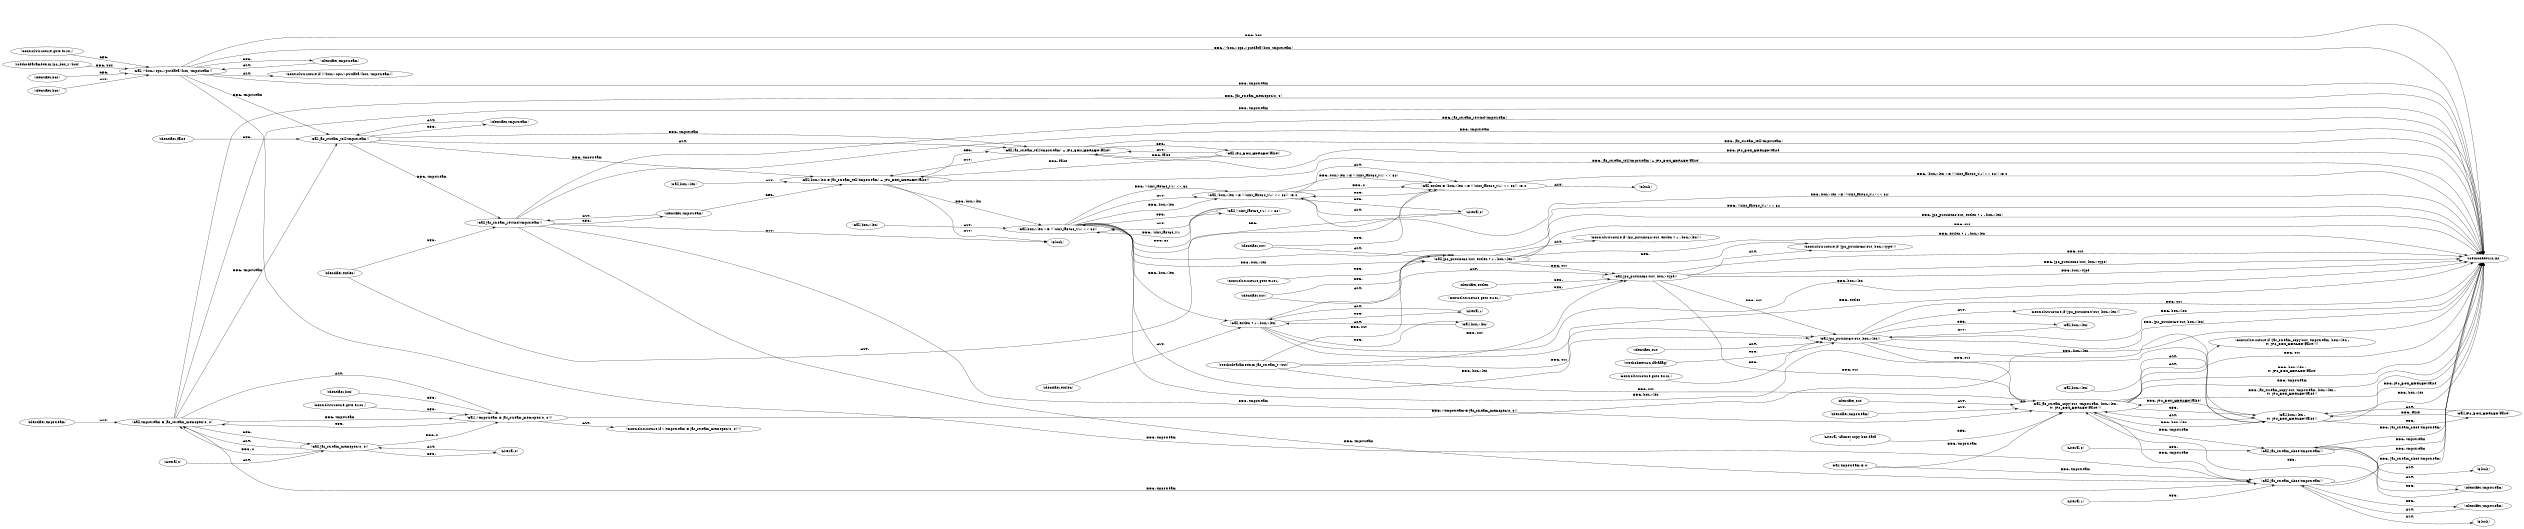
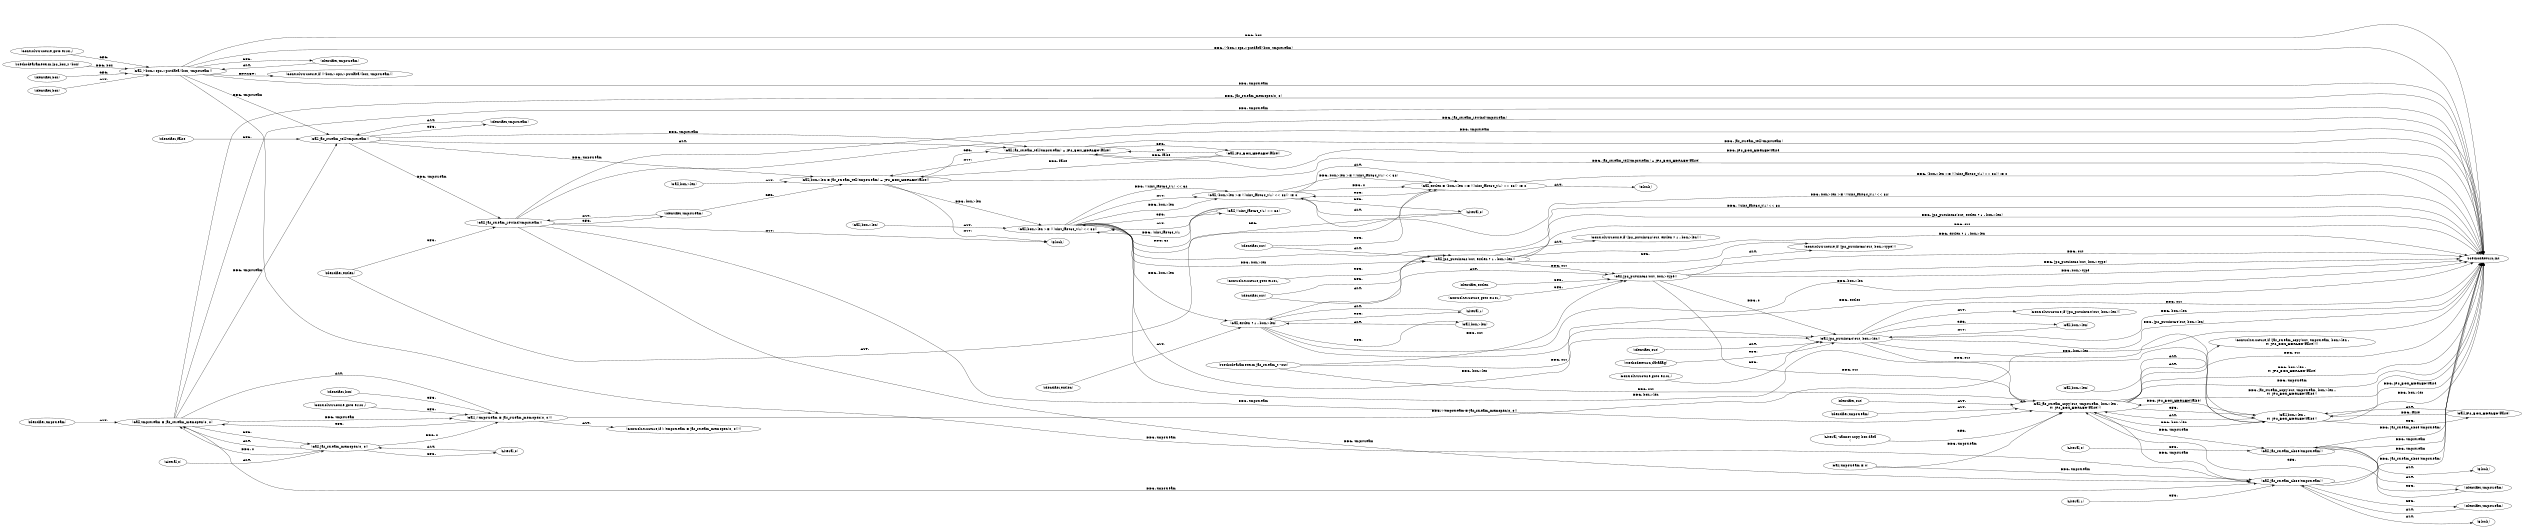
edge "(Call,(*box->ops->putdata)(box, tmpstream))" -> "(ControlStructure,if ((*box->ops->putdata)(box, tmpstream)))": label "AST: " -> "HDRLEN: "
edge "(Call,jp2_putuint32(out, box->type))" -> "(Call,jp2_putuint64(out, box->len))": label "DDG: out" -> "DDG: 0"
edge "(MethodParameterIn,jas_stream_t *out)" -> "(Call,jp2_putuint32(out, extlen ? 1 : box->len))": removed, label "DDG: out"
